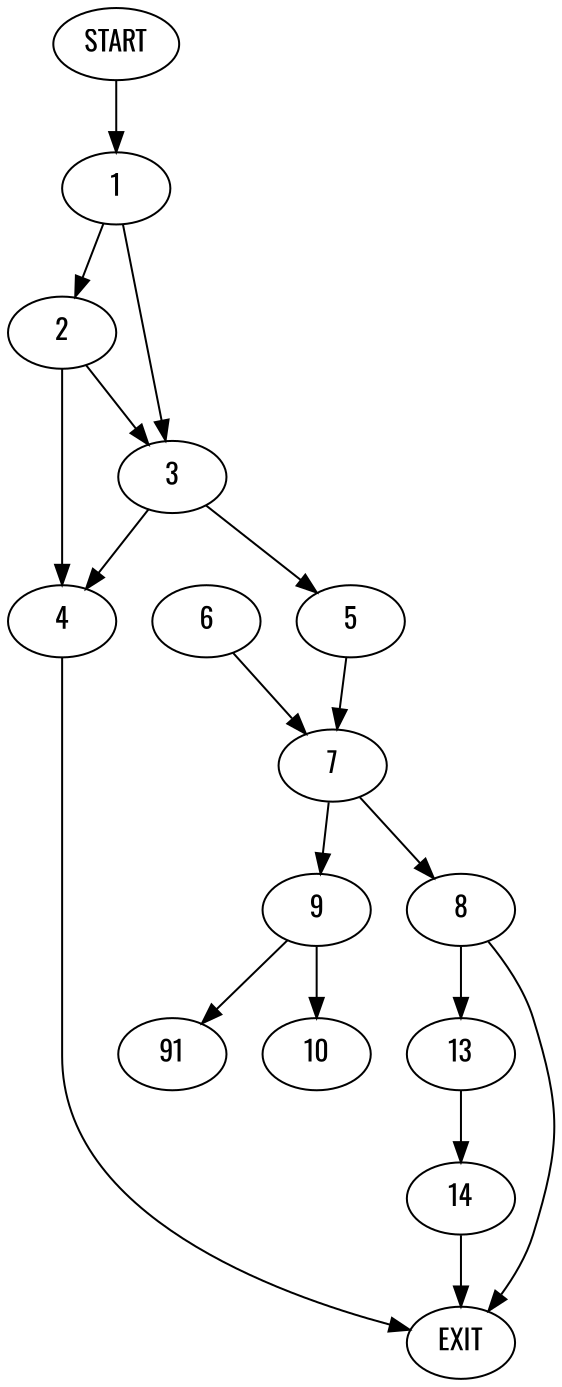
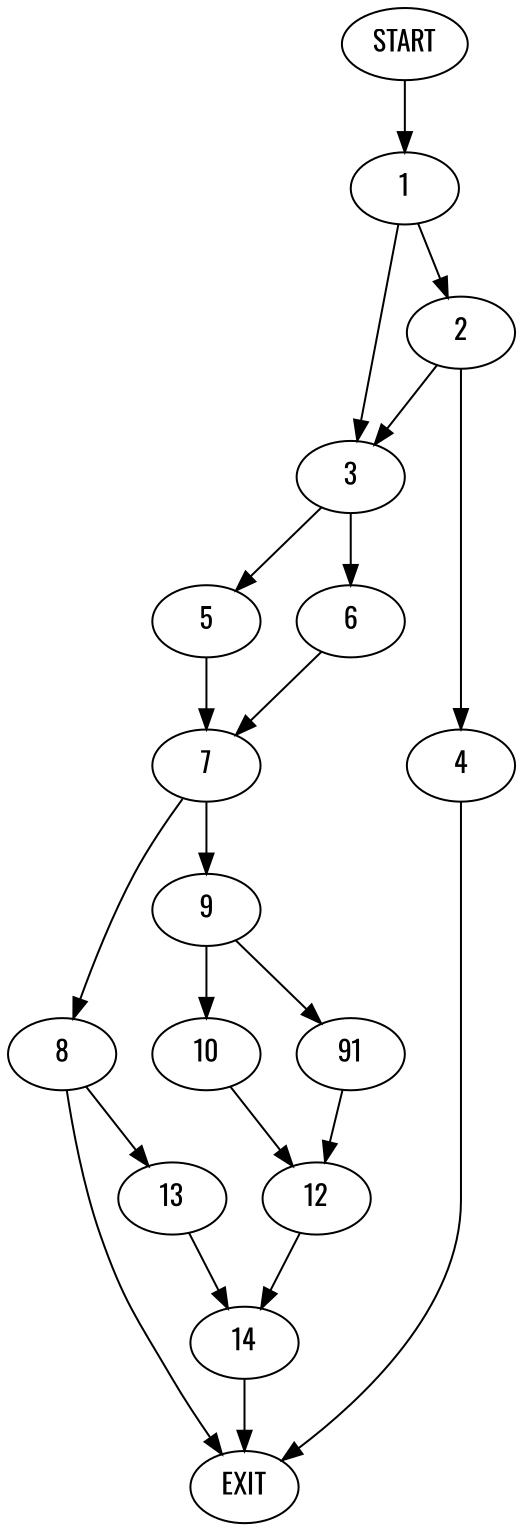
edge "3" -> "4": now "3" -> "6"
node "12": added
